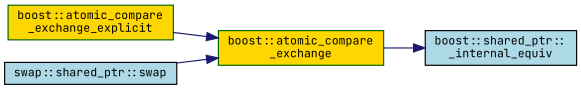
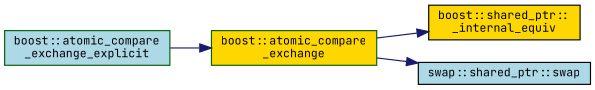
node "boost::atomic_compare _exchange_explicit": fillcolor gold -> lightblue
node "boost::shared_ptr:: _internal_equiv": fillcolor lightblue -> gold
edge "swap::shared_ptr::swap" -> "boost::atomic_compare _exchange": reversed
